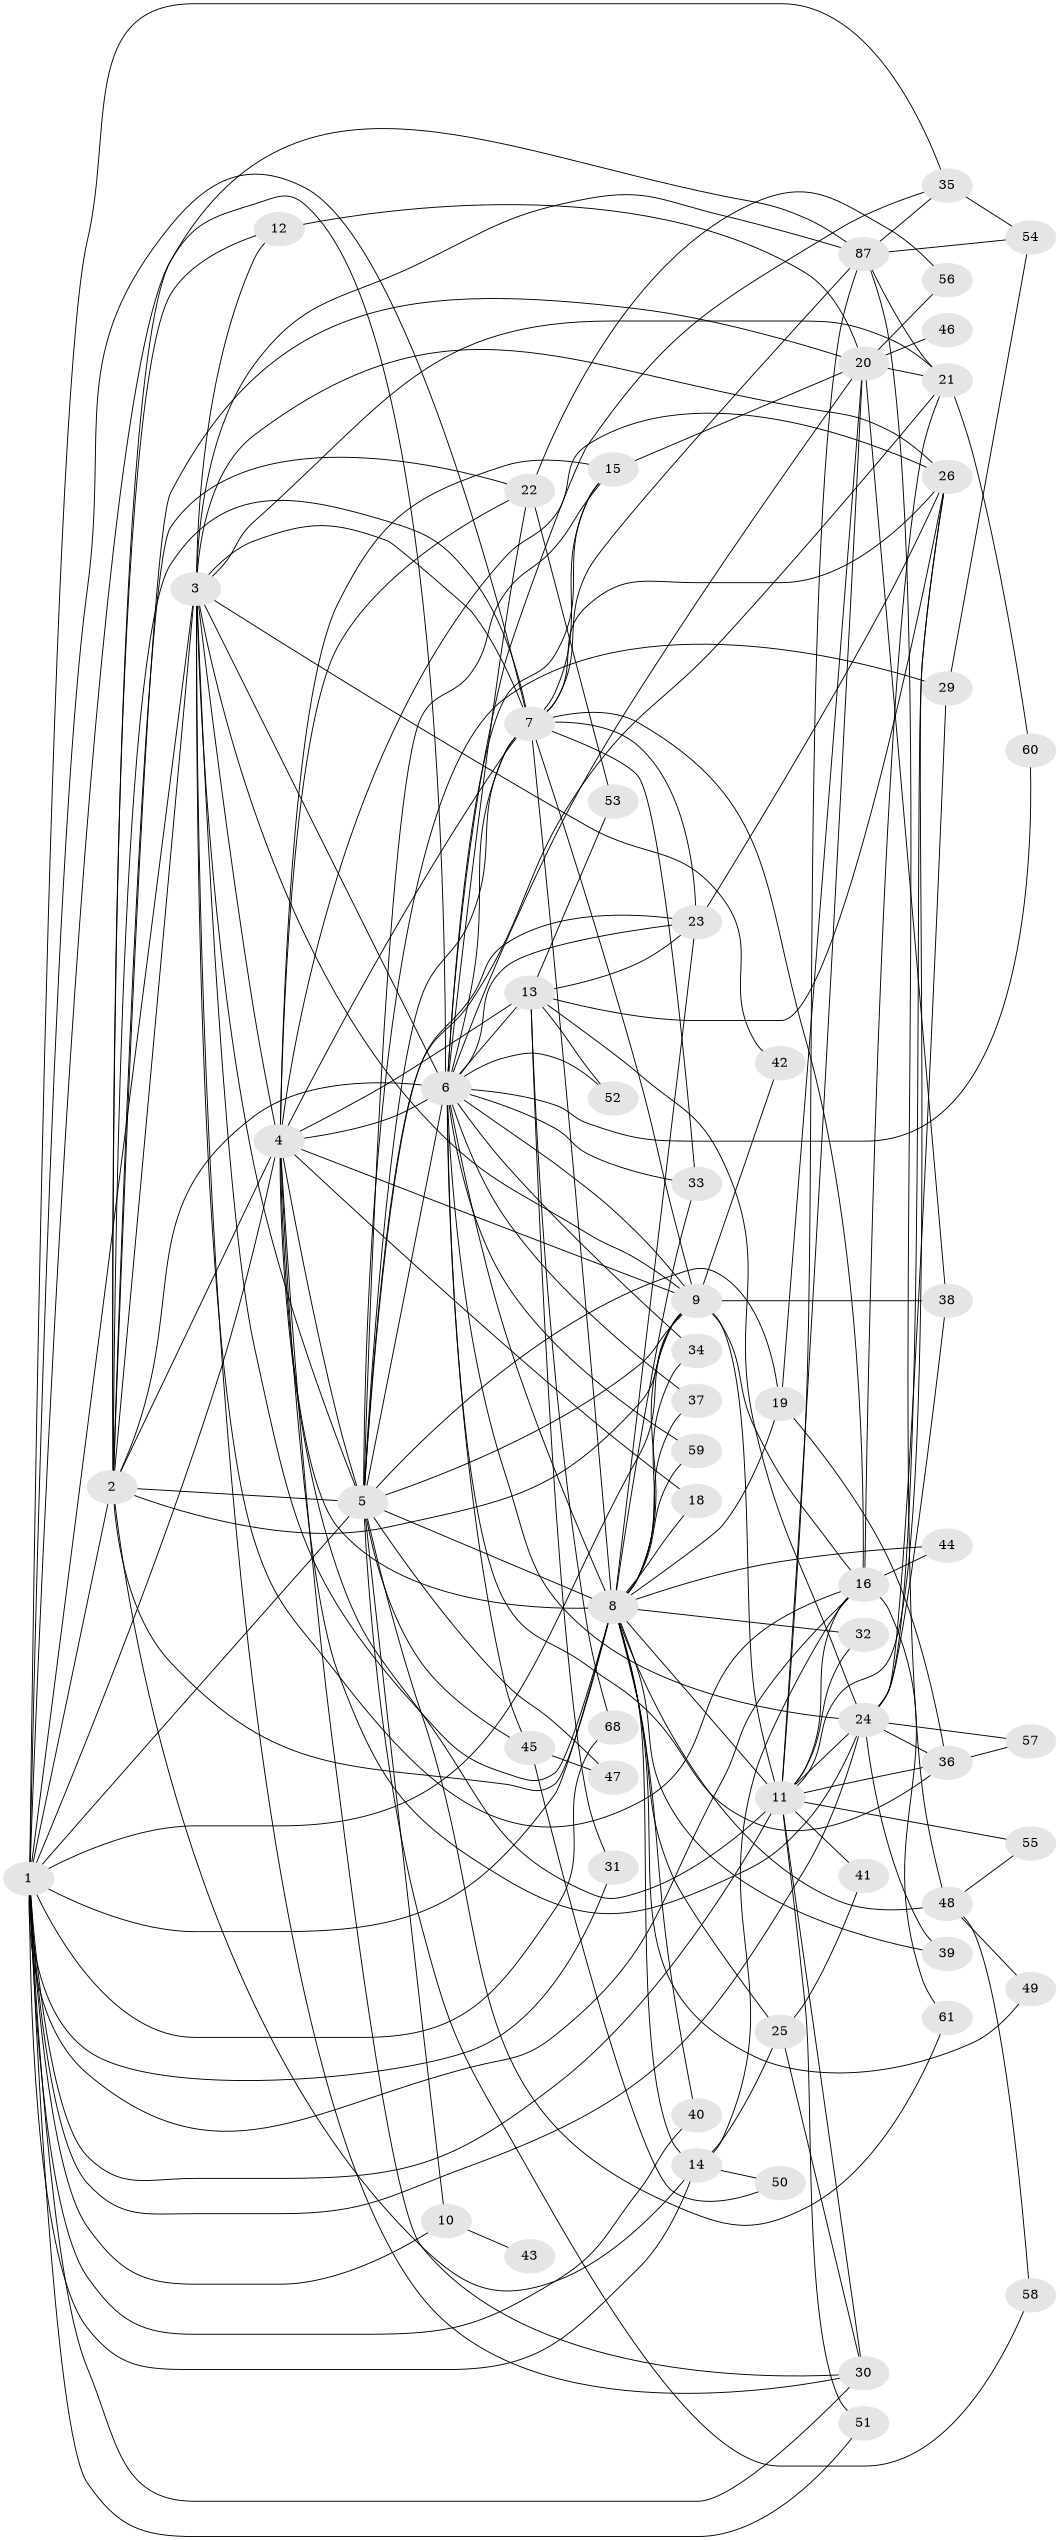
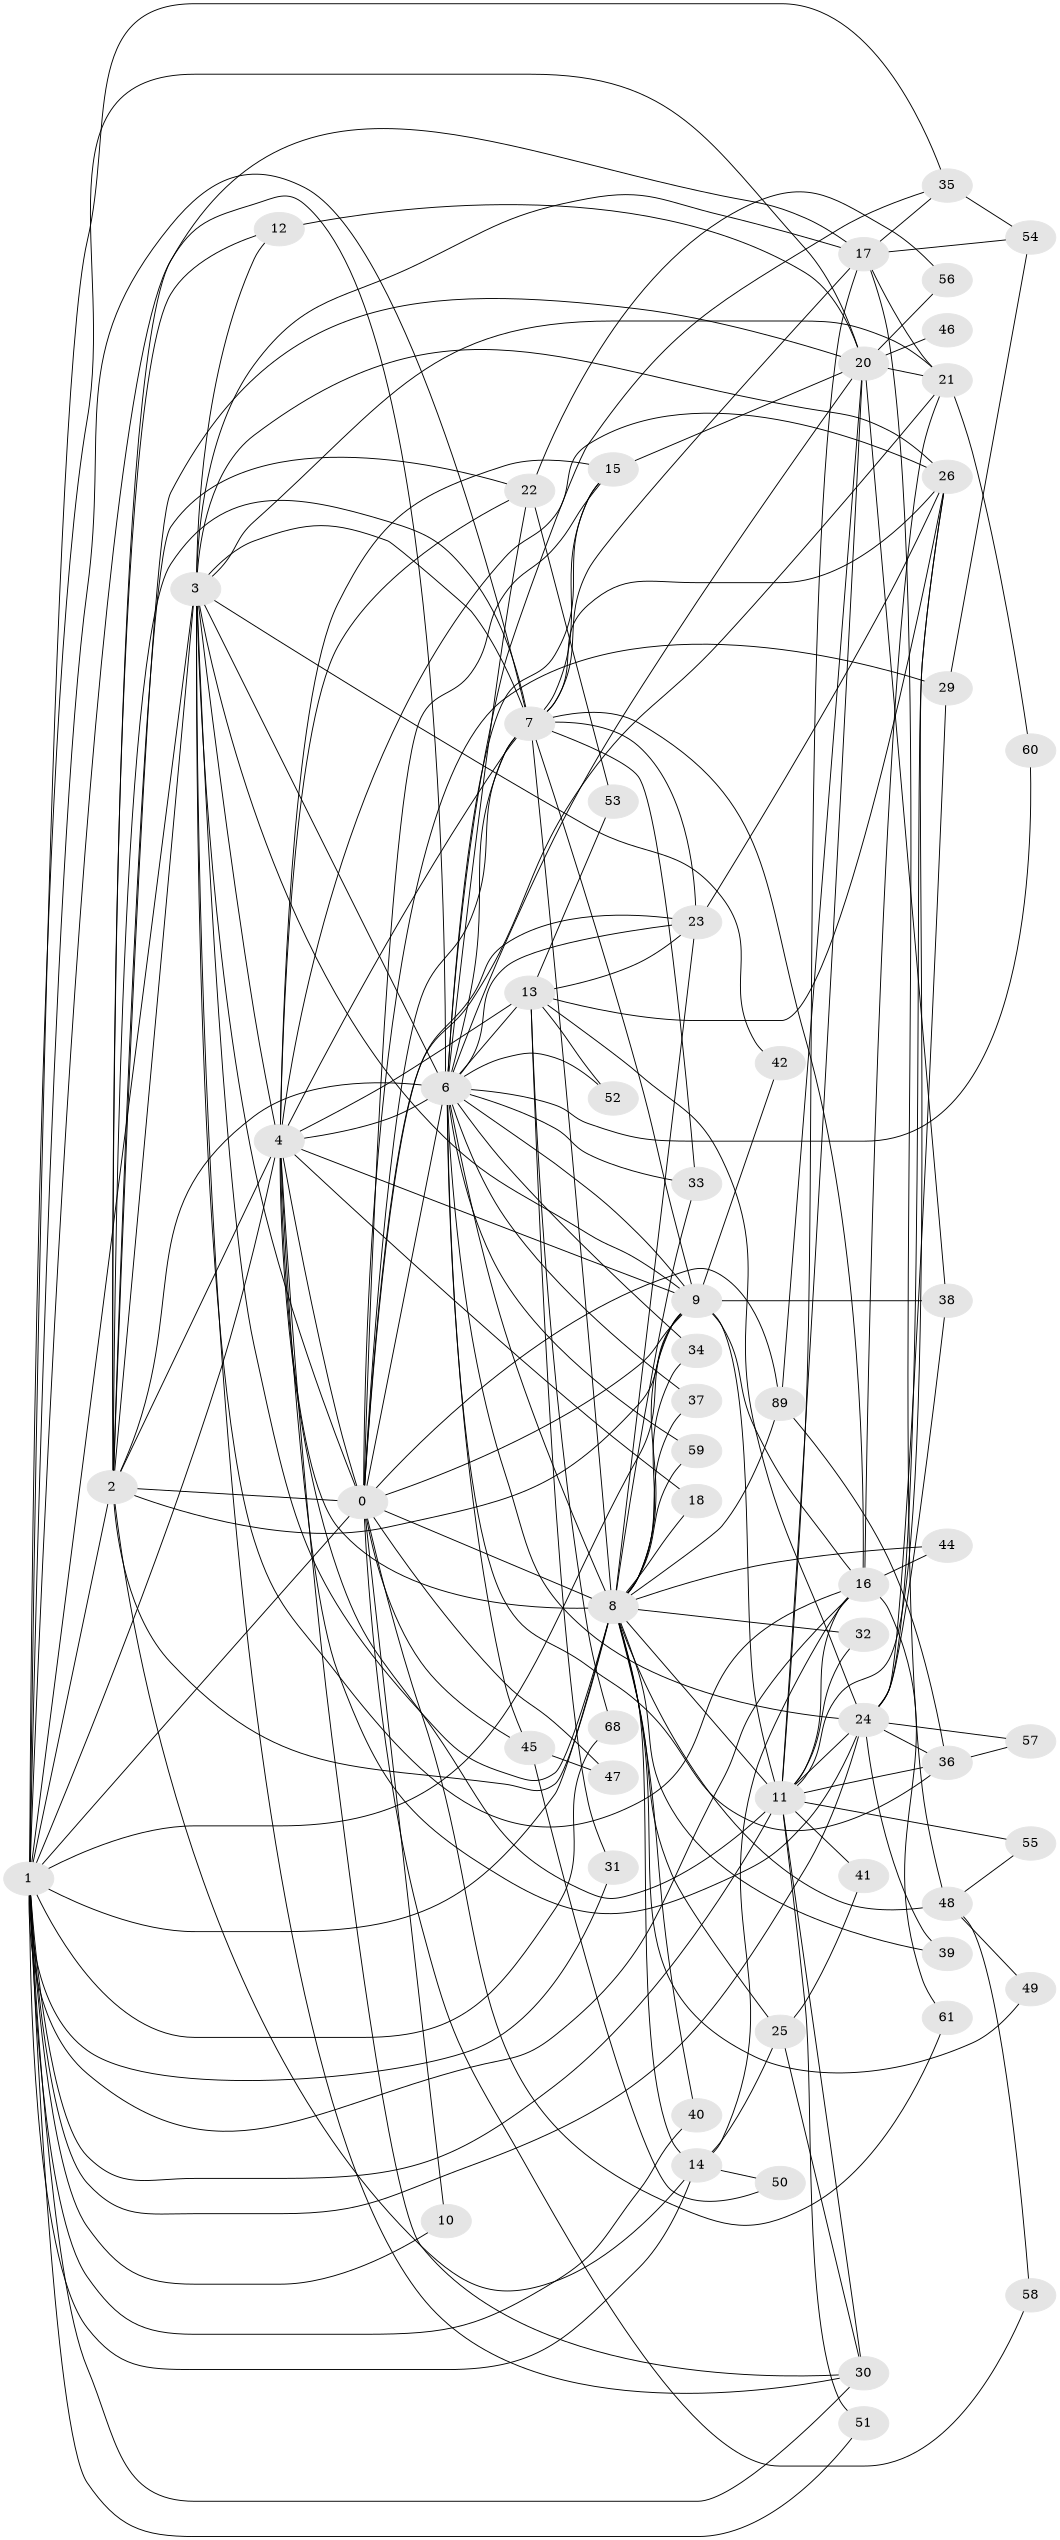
node "87": label "87" -> "17"
edge "20" -- "1": added
node "19": label "19" -> "89"
node "5": label "5" -> "0"
node "43": removed
